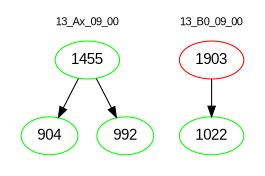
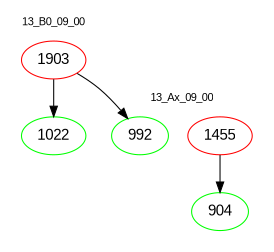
node "1455": color green -> red
edge "1455" -> "992": now "1903" -> "992"
